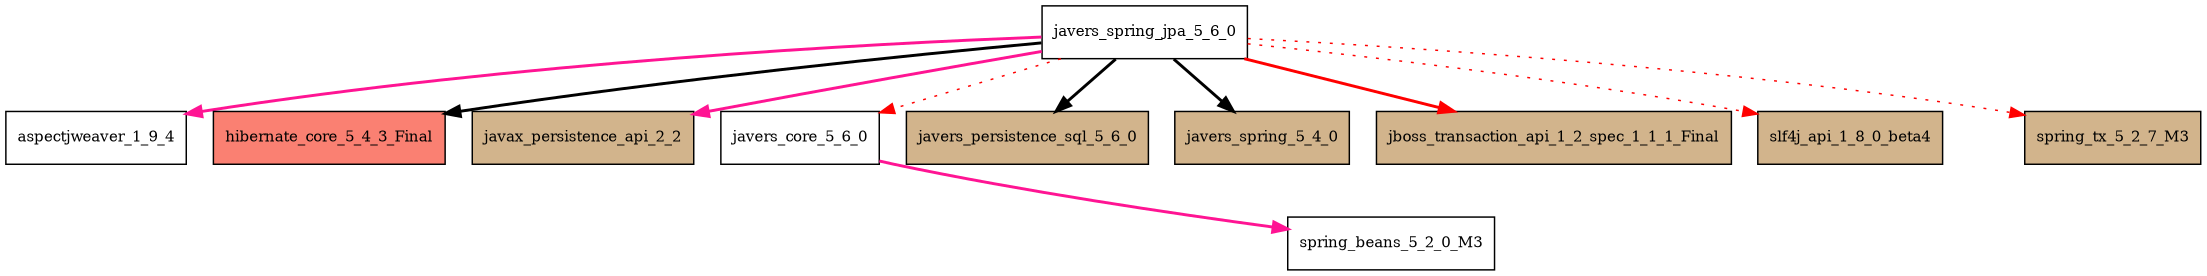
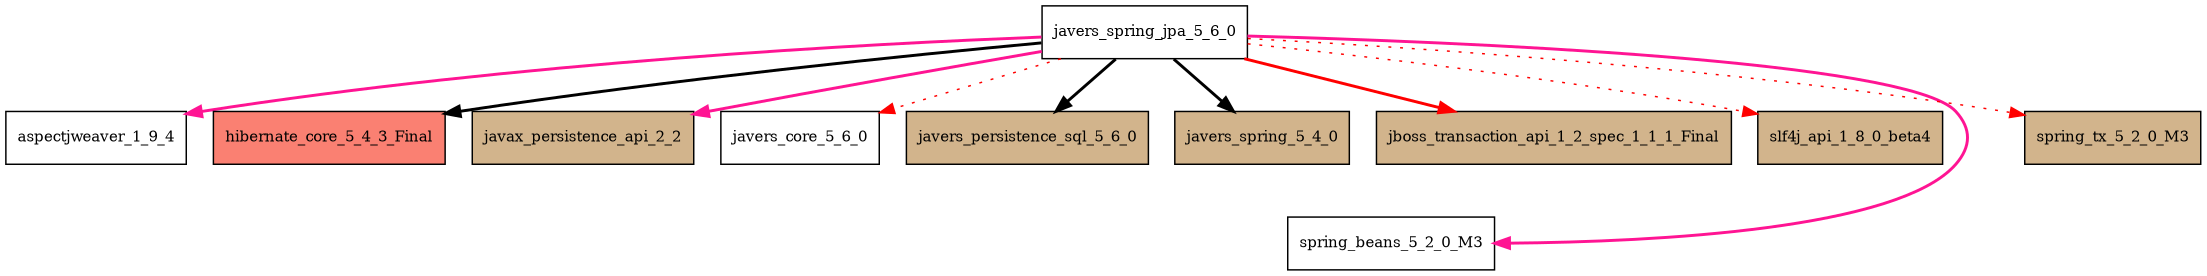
node "spring_tx_5_2_7_M3": label "spring_tx_5_2_7_M3" -> "spring_tx_5_2_0_M3"
edge "javers_core_5_6_0" -> "spring_beans_5_2_0_M3": now "javers_spring_jpa_5_6_0" -> "spring_beans_5_2_0_M3"
